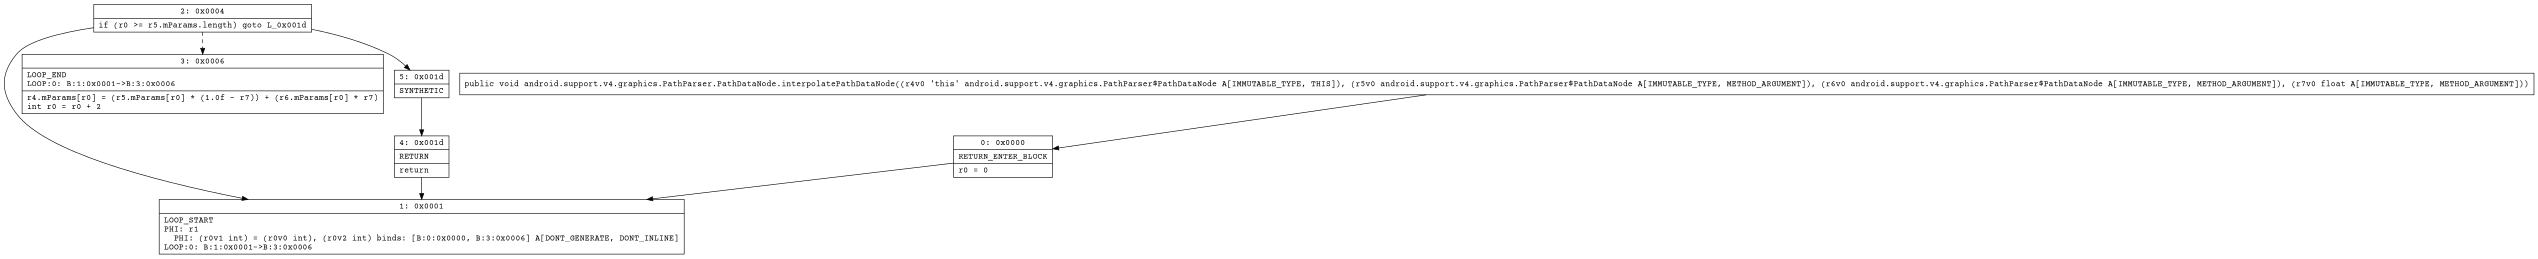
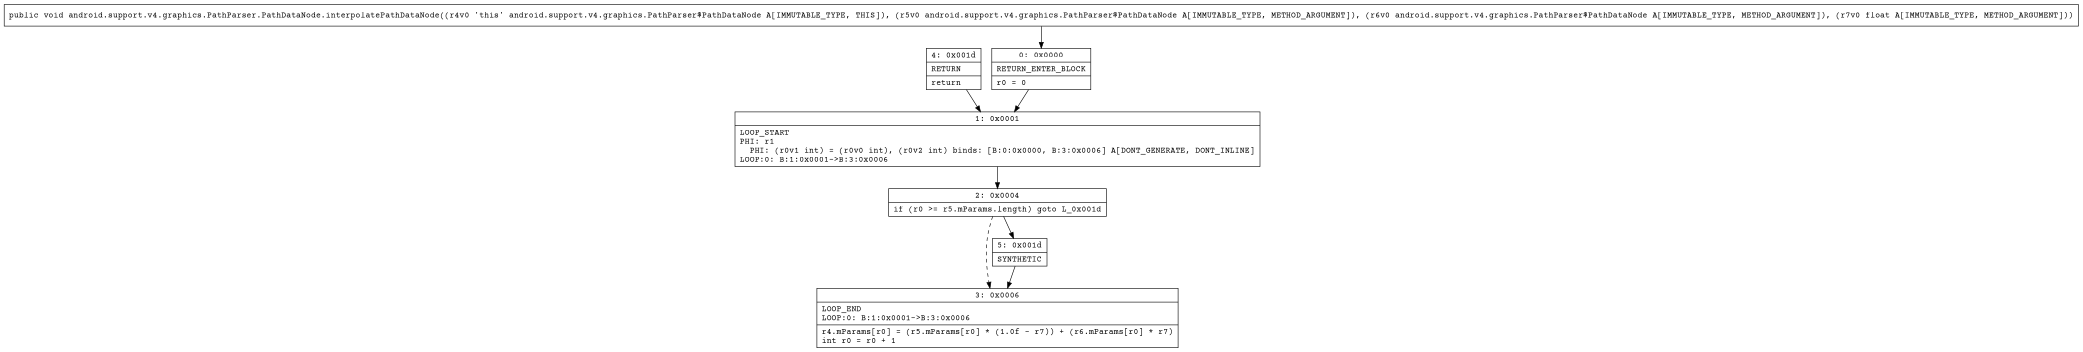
node "3: 0x0006": text "int r0 = r0 + 2" -> "int r0 = r0 + 1"
edge "5: 0x001d" -> "4: 0x001d": now "5: 0x001d" -> "3: 0x0006"
edge "2: 0x0004" -> "1: 0x0001": reversed
